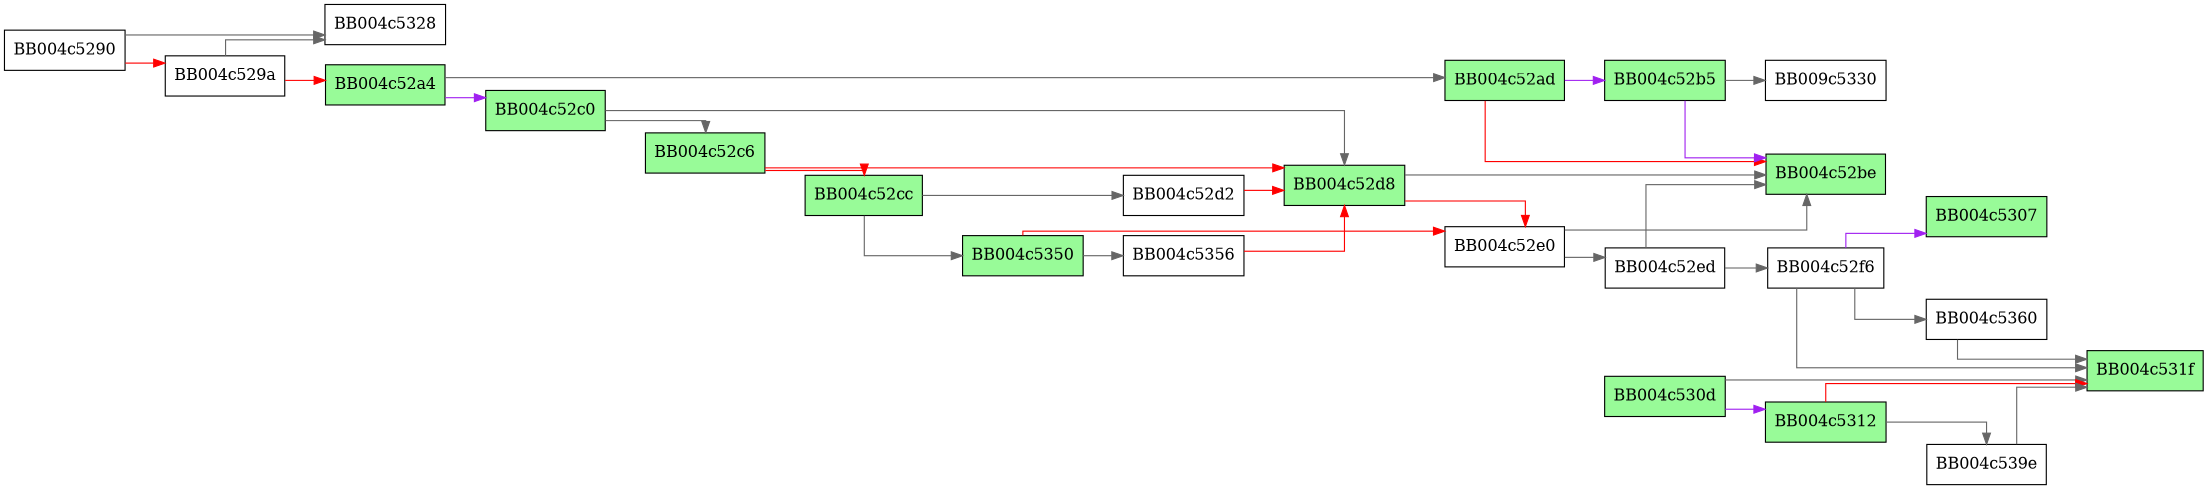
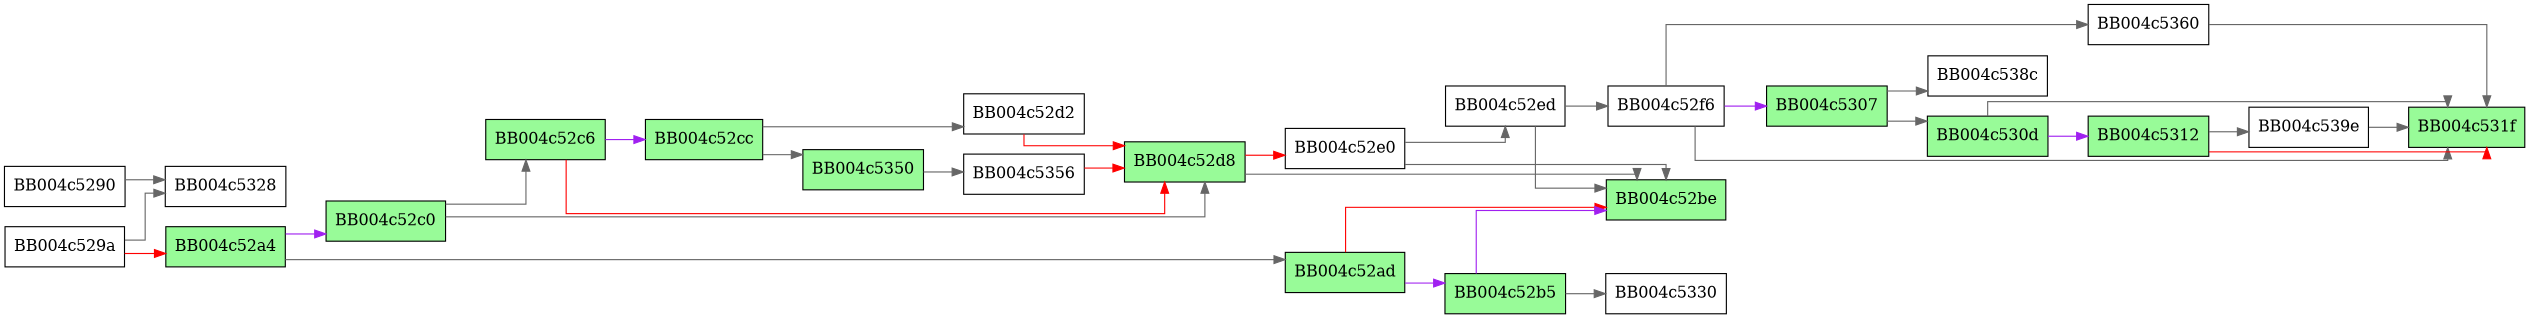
edge "BB004c5290" -> "BB004c529a": removed
node "BB004c538c": added
node "BB009c5330": label "BB009c5330" -> "BB004c5330"
edge "BB004c5307" -> "BB004c530d": added
edge "BB004c52c6" -> "BB004c52cc": color red -> purple
edge "BB004c5350" -> "BB004c52e0": removed
